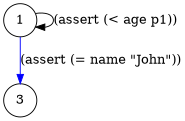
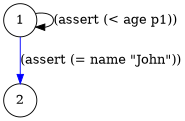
node "3": label "3" -> "2"
